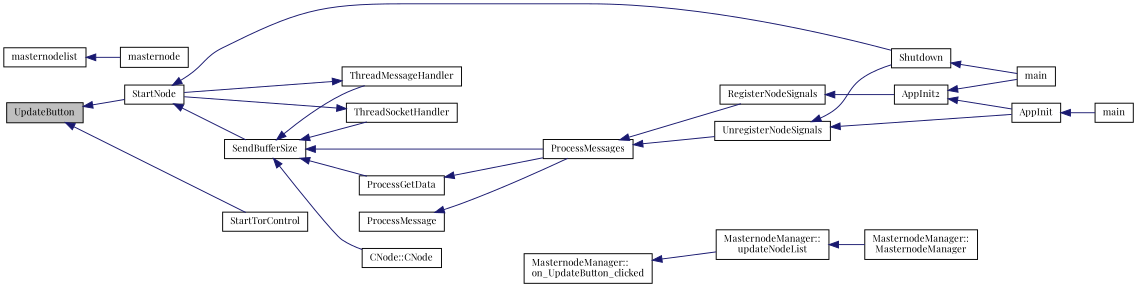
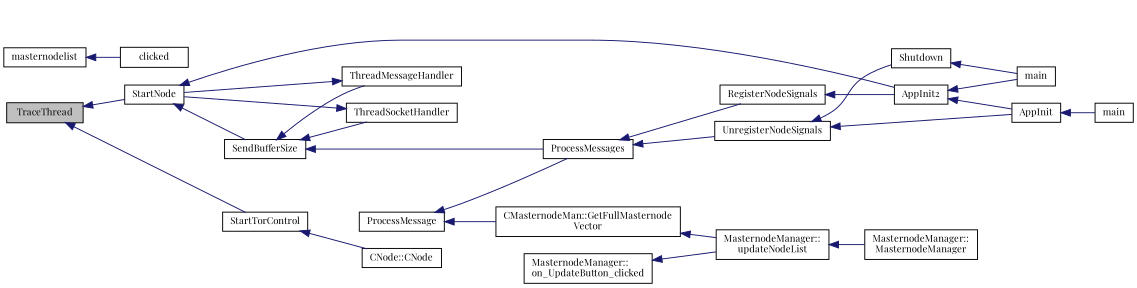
edge "Shutdown" -> "StartNode": now "AppInit2" -> "StartNode"
node "masternode": label "masternode" -> "clicked"
node "UpdateButton": label "UpdateButton" -> "TraceThread"
node "ProcessGetData": removed
edge "CNode::CNode" -> "SendBufferSize": now "CNode::CNode" -> "StartTorControl"
node "CMasternodeMan::GetFullMasternode Vector": added
